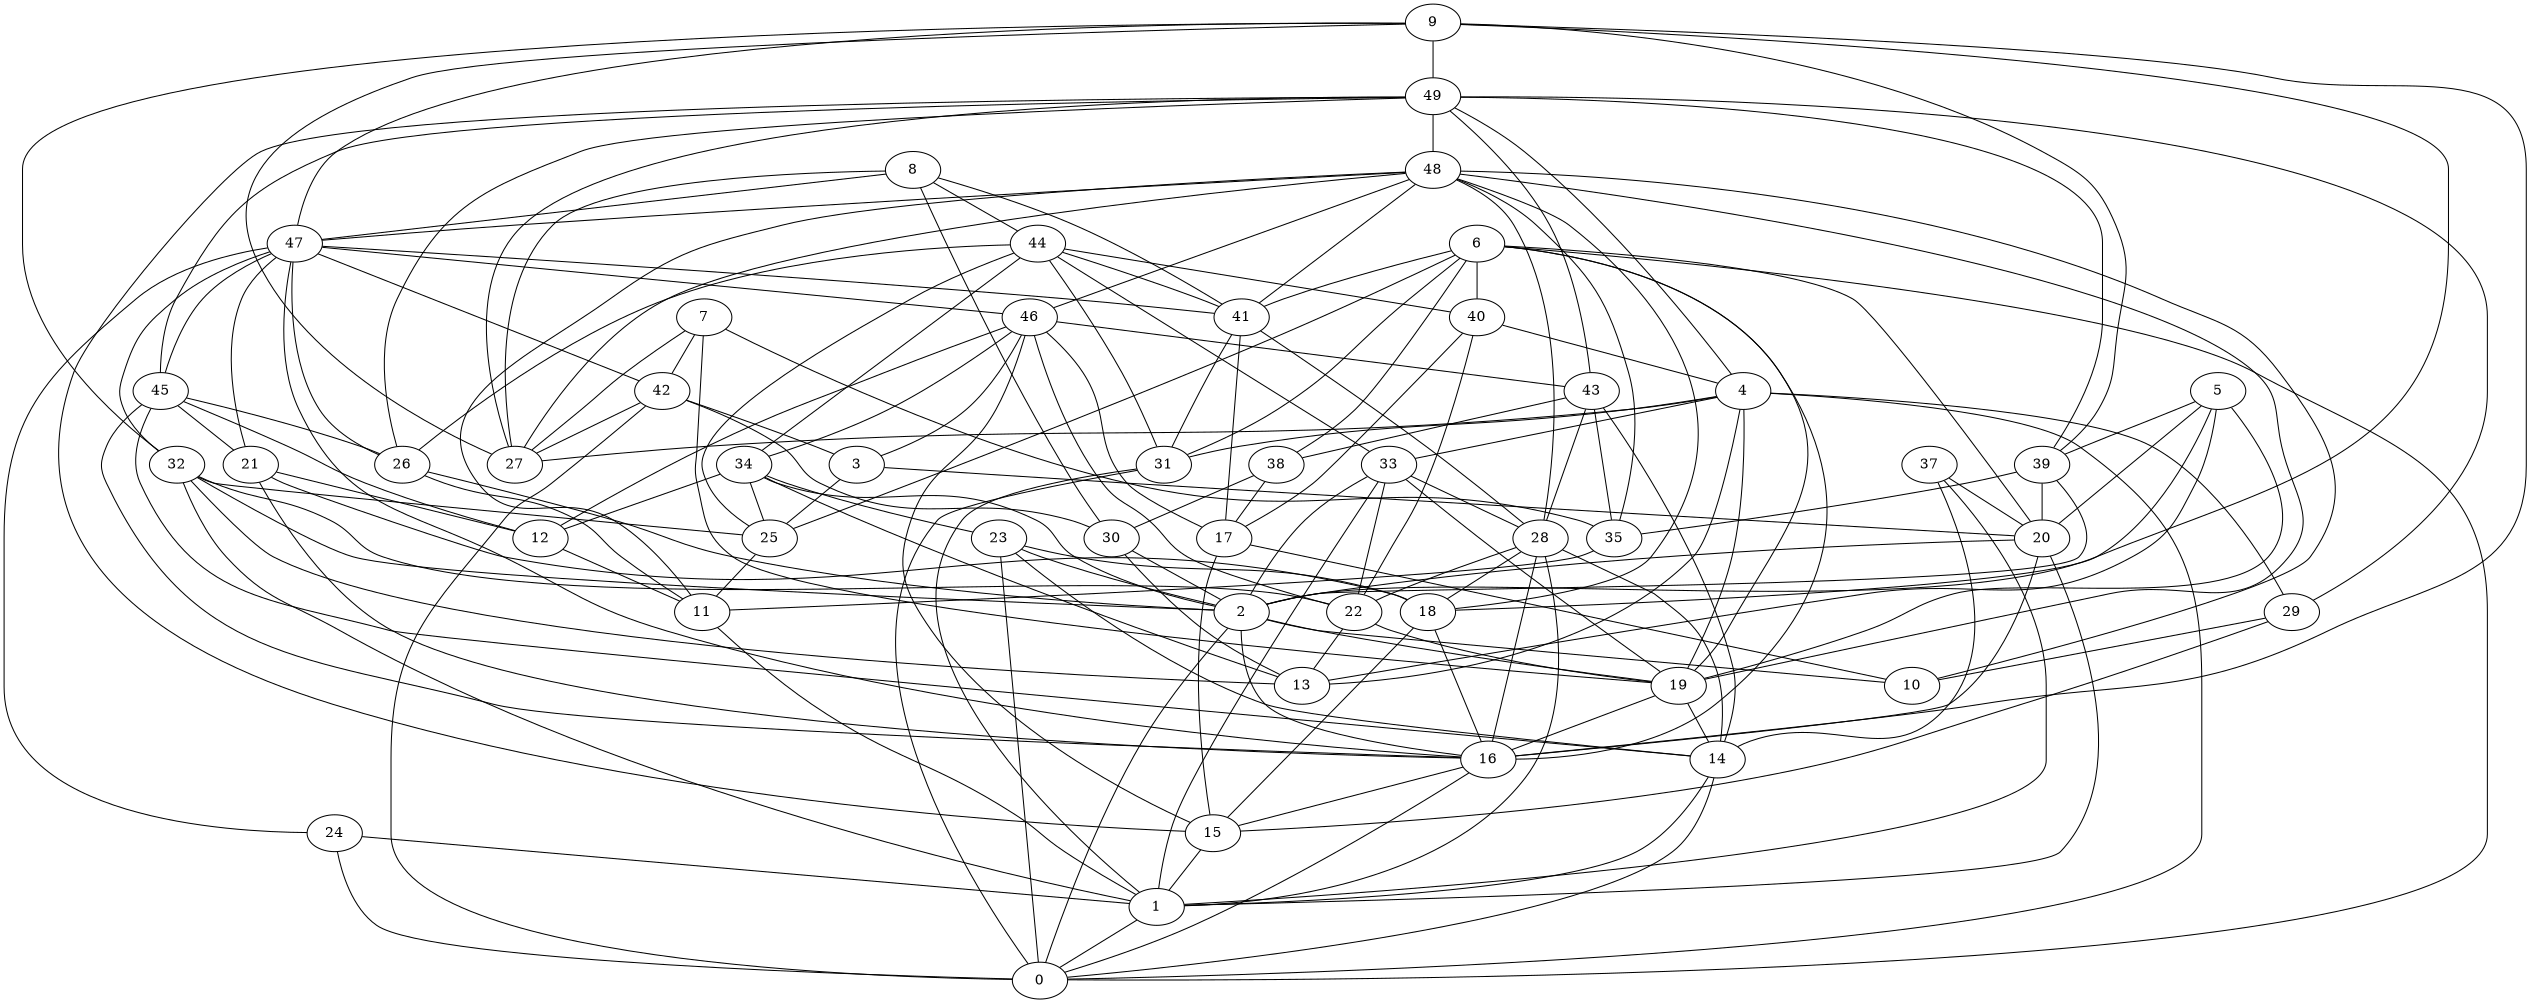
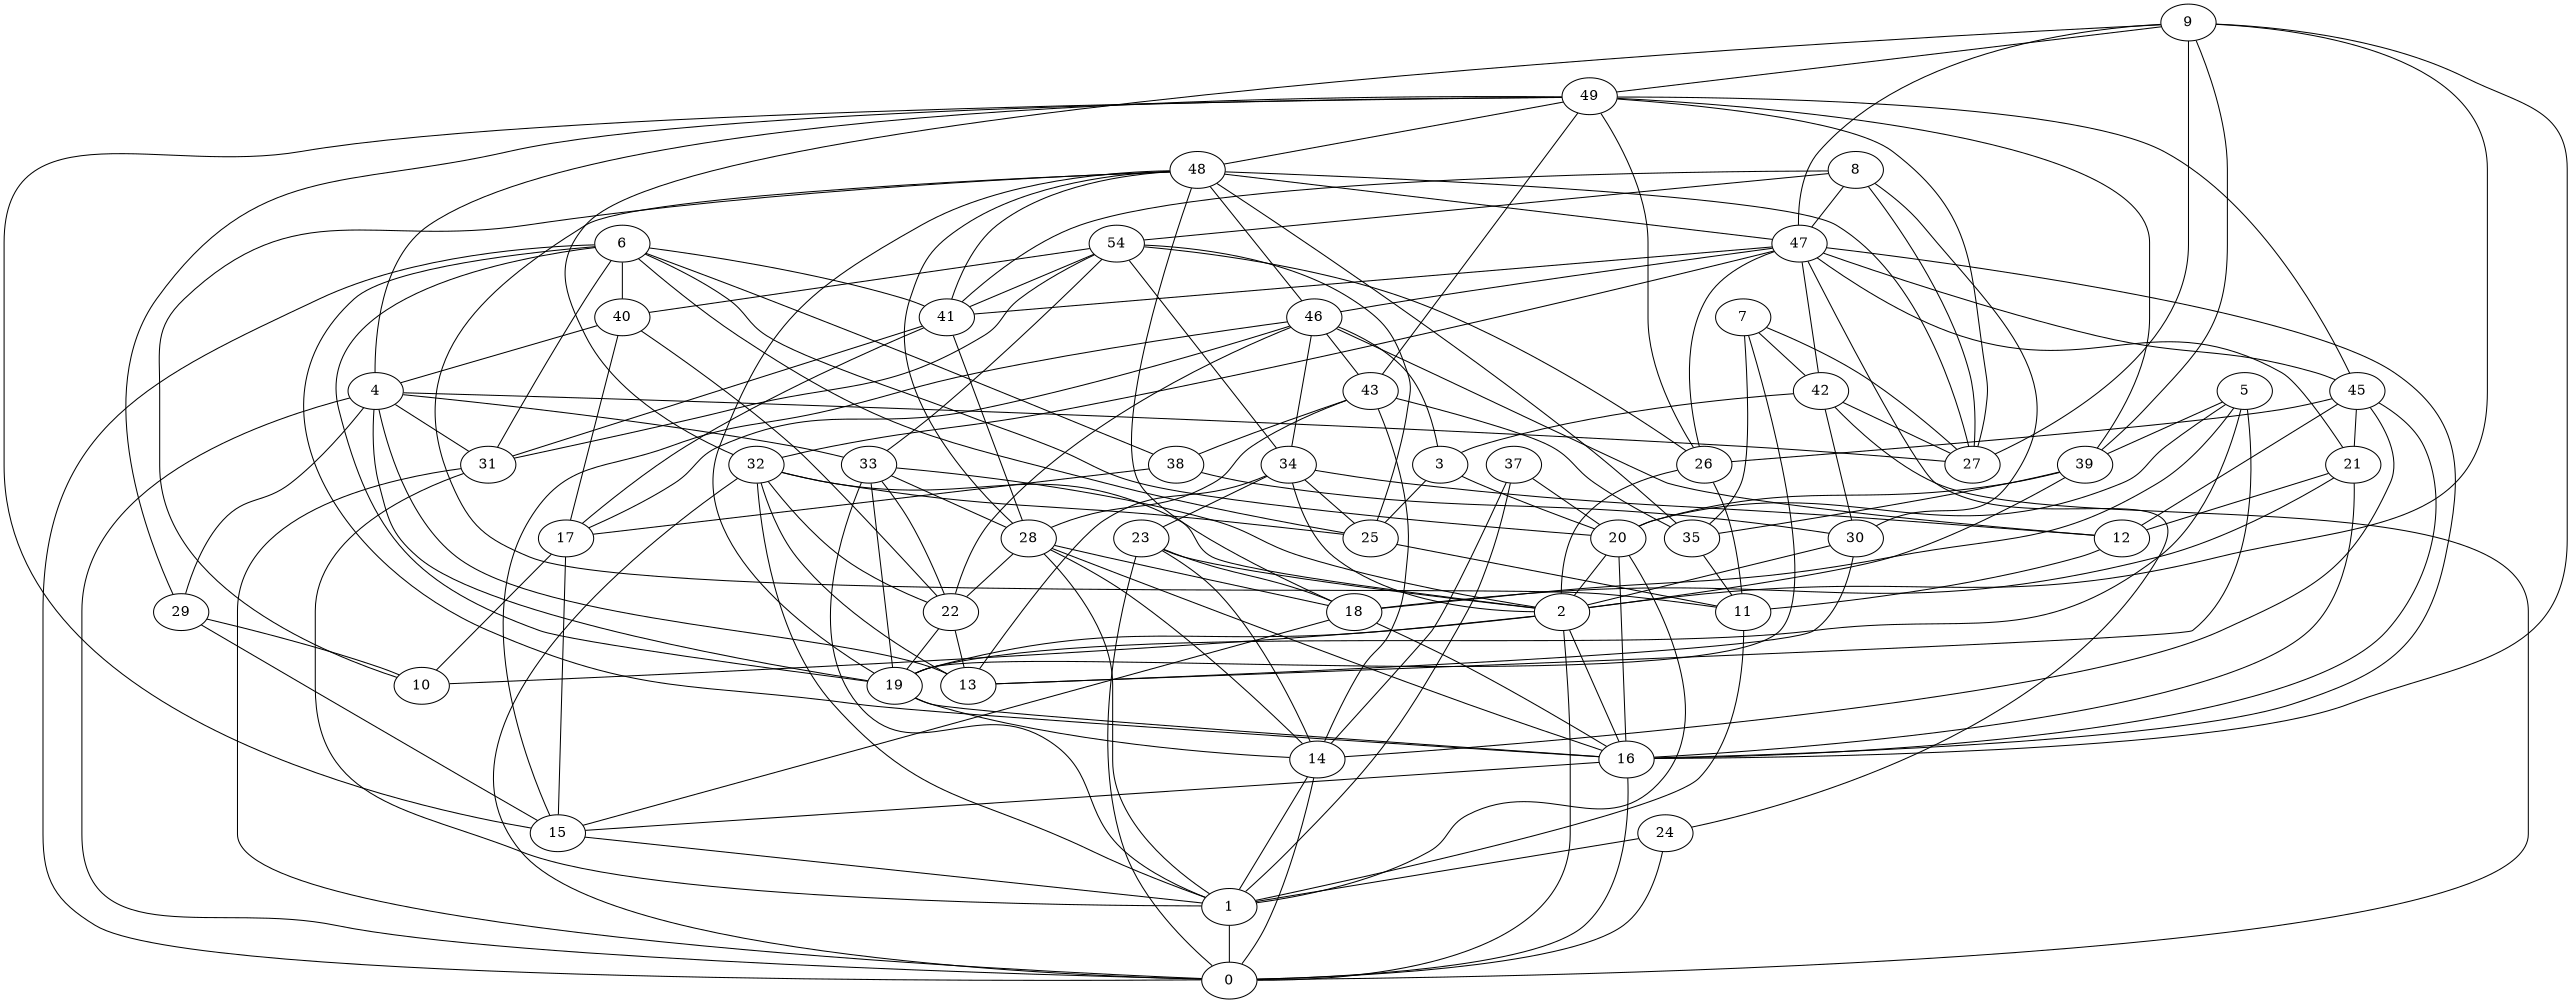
node "44": label "44" -> "54"
edge "32" -- "0": added
